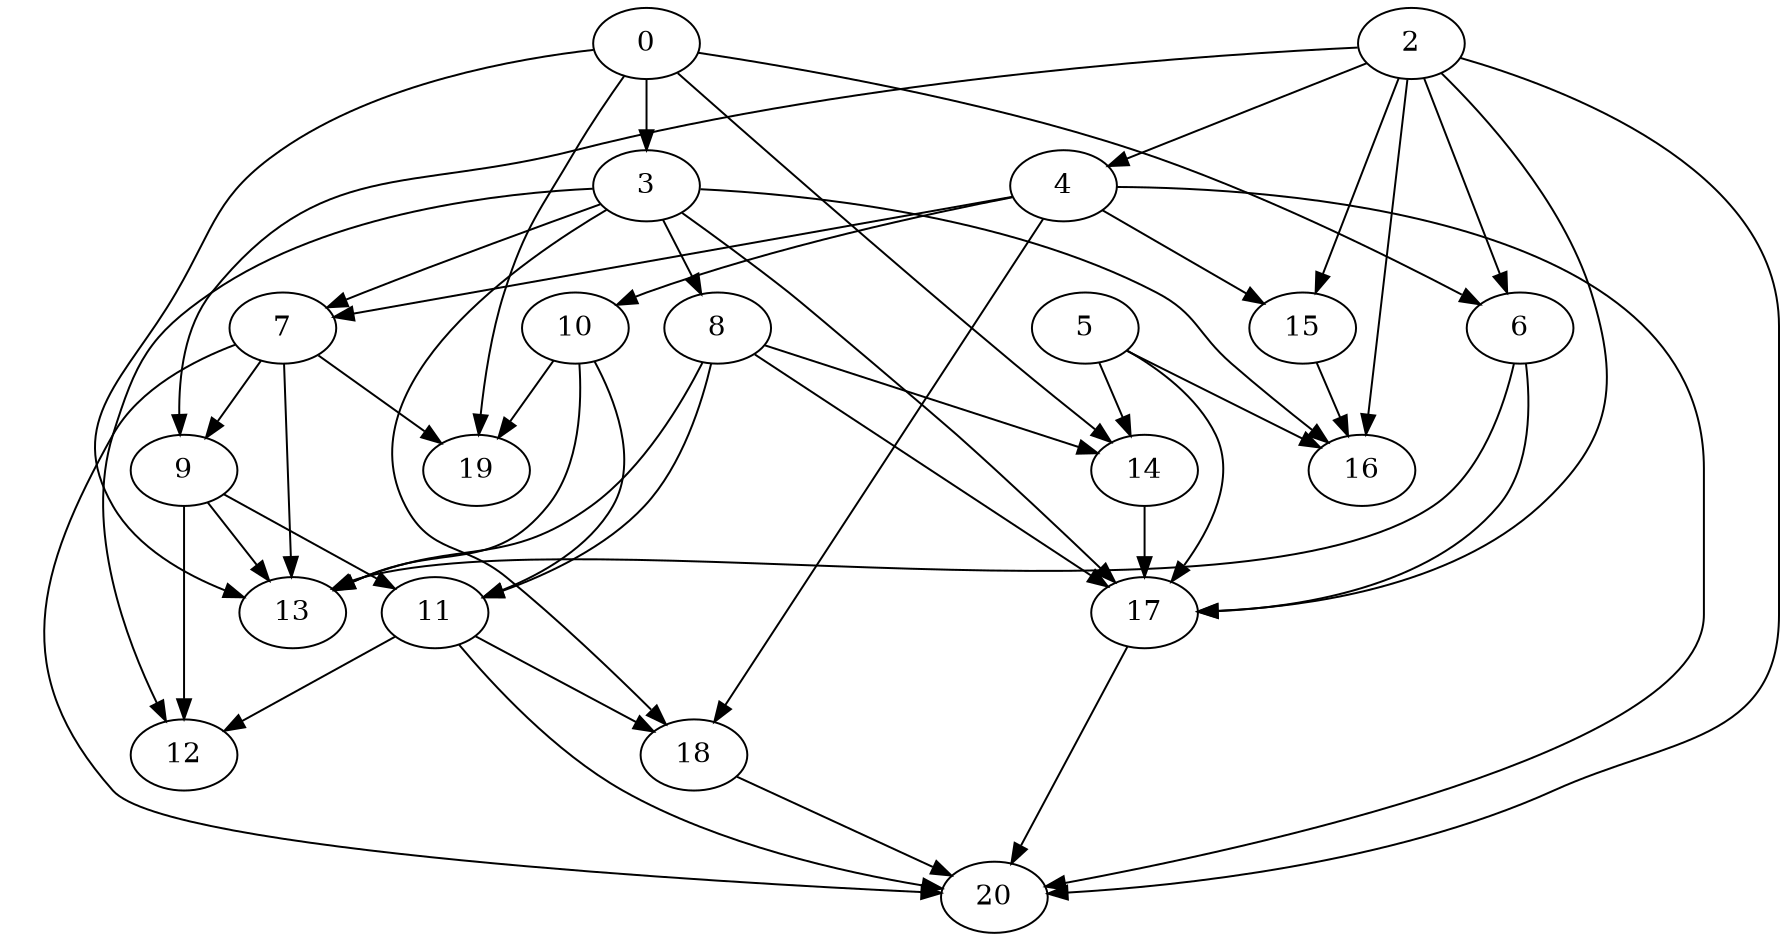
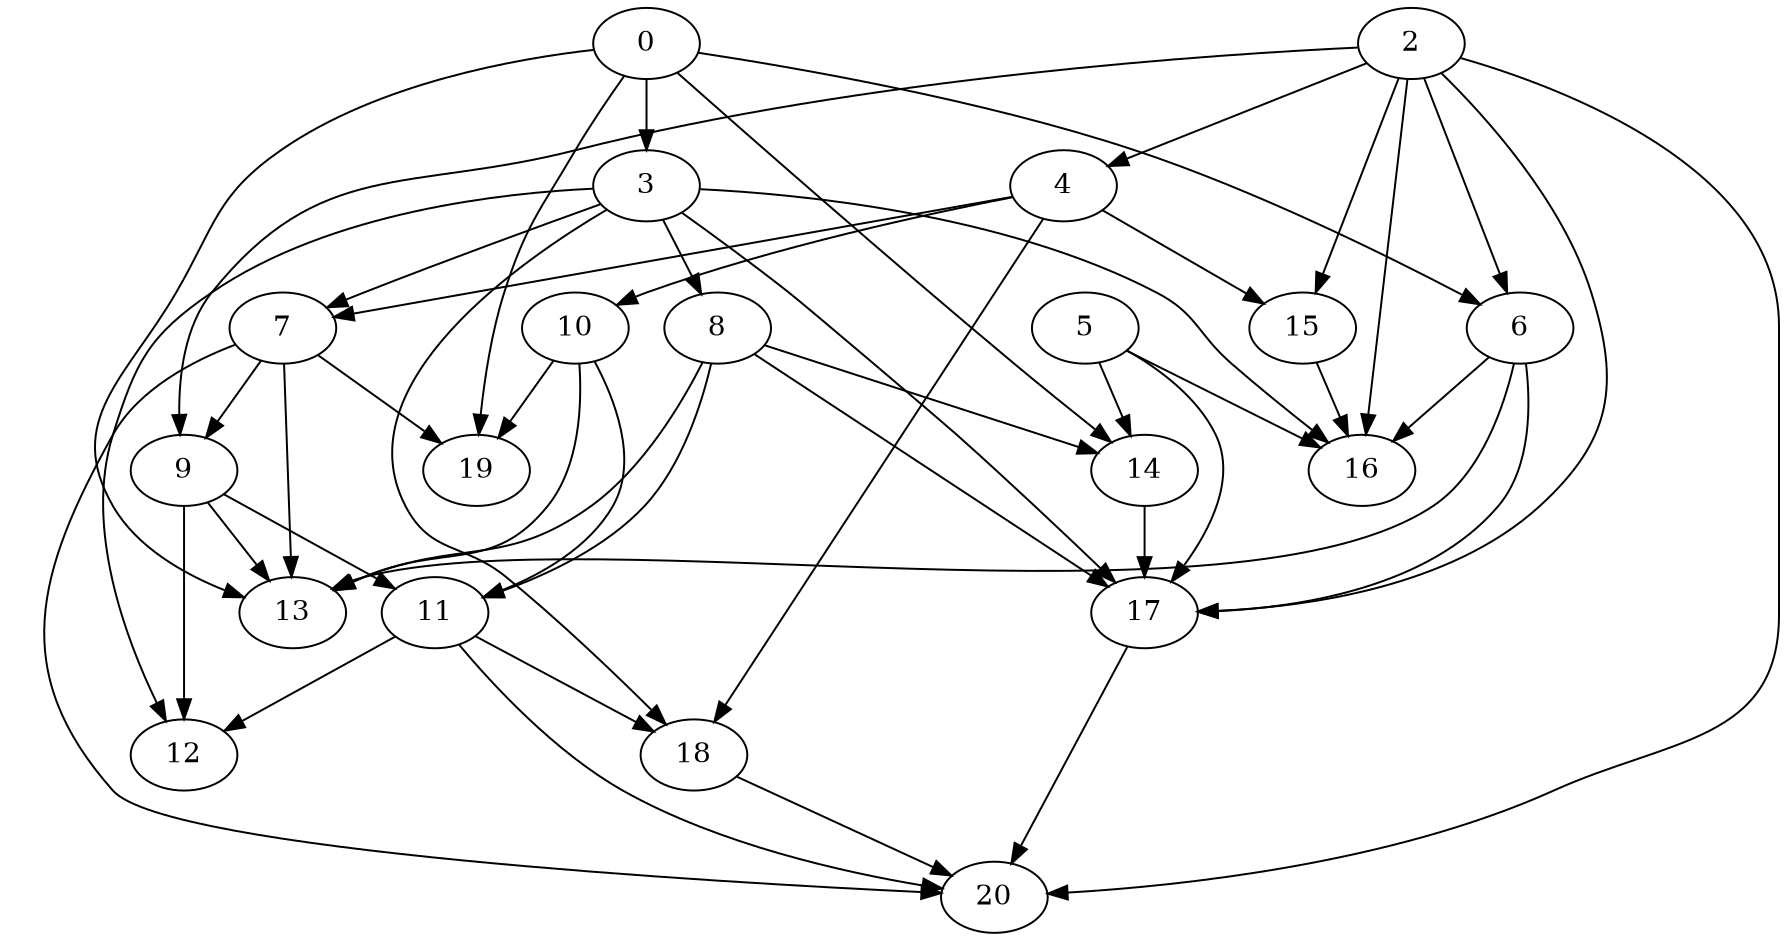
edge "6" -> "16": added
edge "4" -> "20": removed
